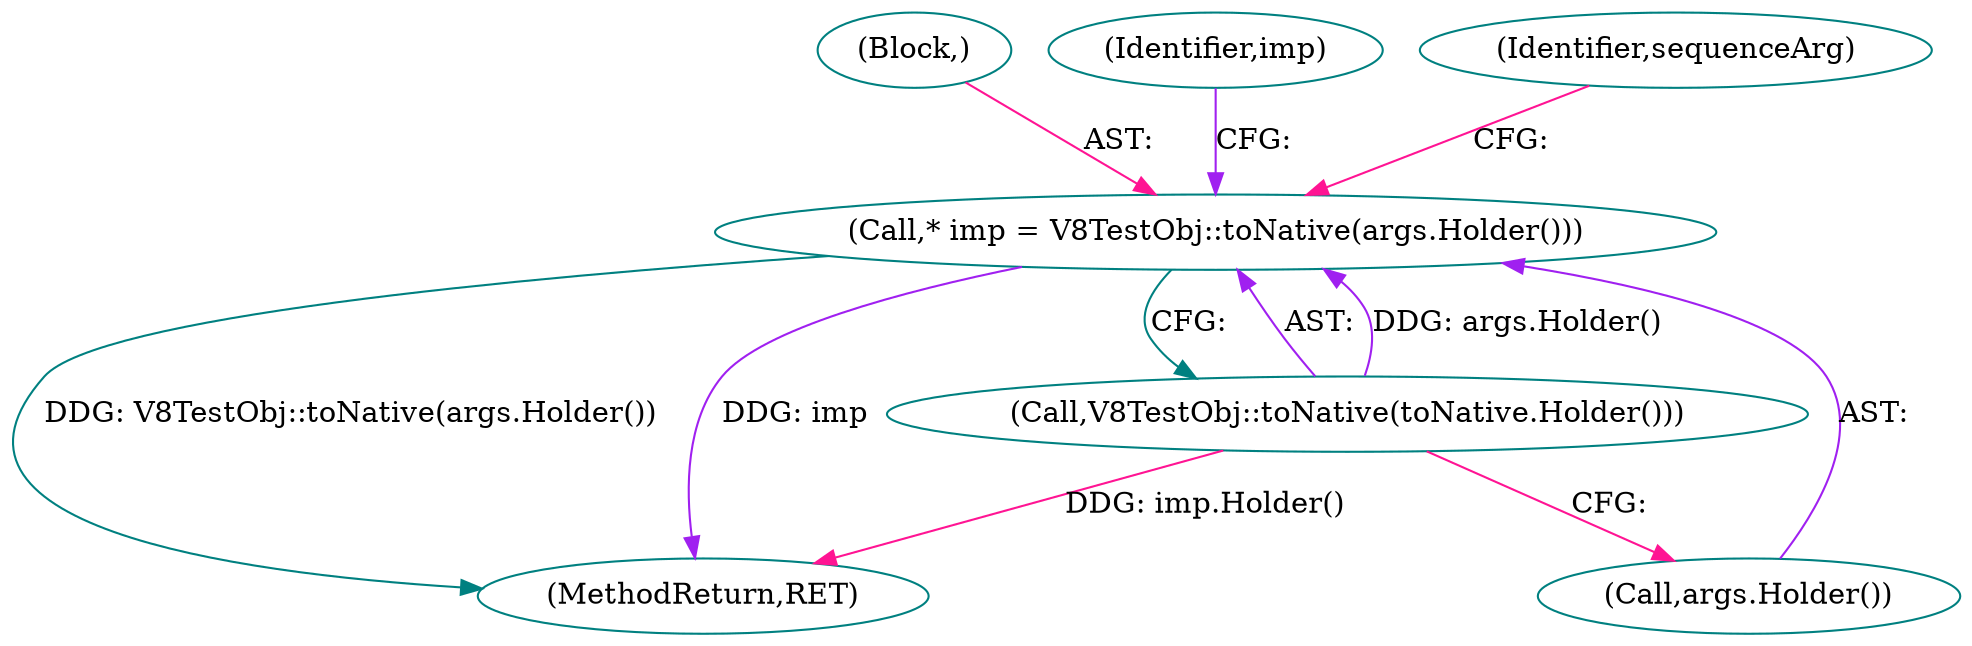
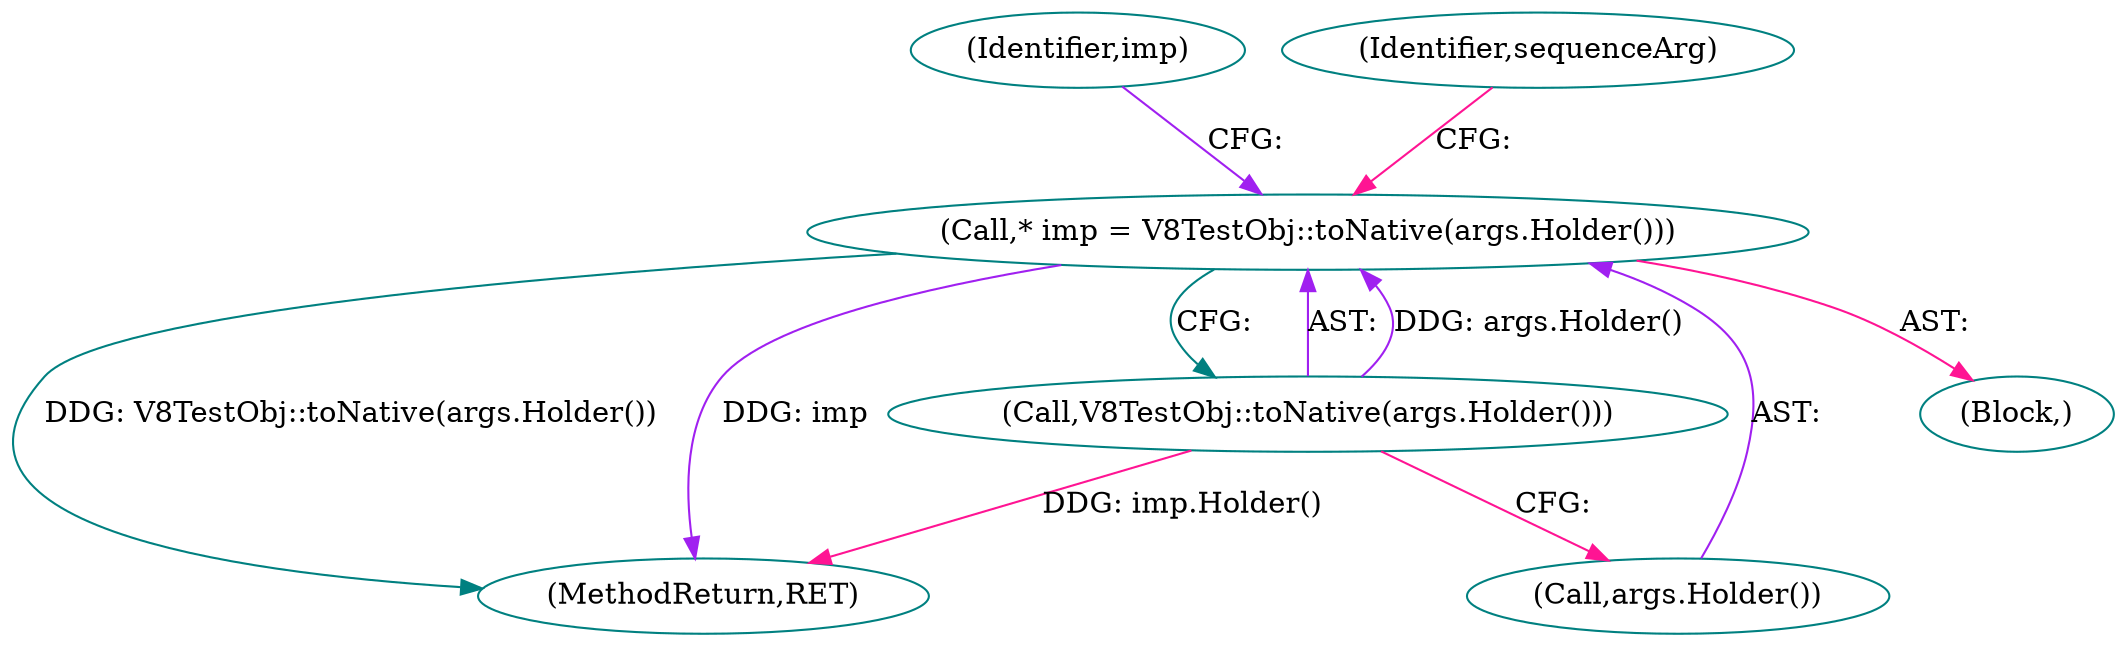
edge "(Block,)" -> "(Call,* imp = V8TestObj::toNative(args.Holder()))": reversed
node "(Call,V8TestObj::toNative(toNative.Holder()))": label "(Call,V8TestObj::toNative(toNative.Holder()))" -> "(Call,V8TestObj::toNative(args.Holder()))"
